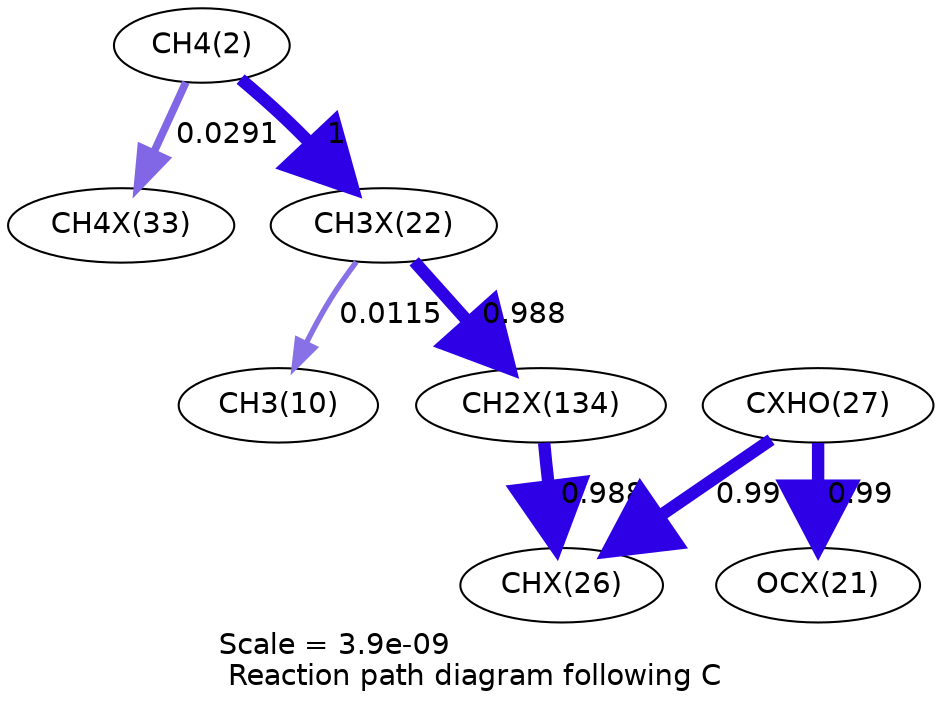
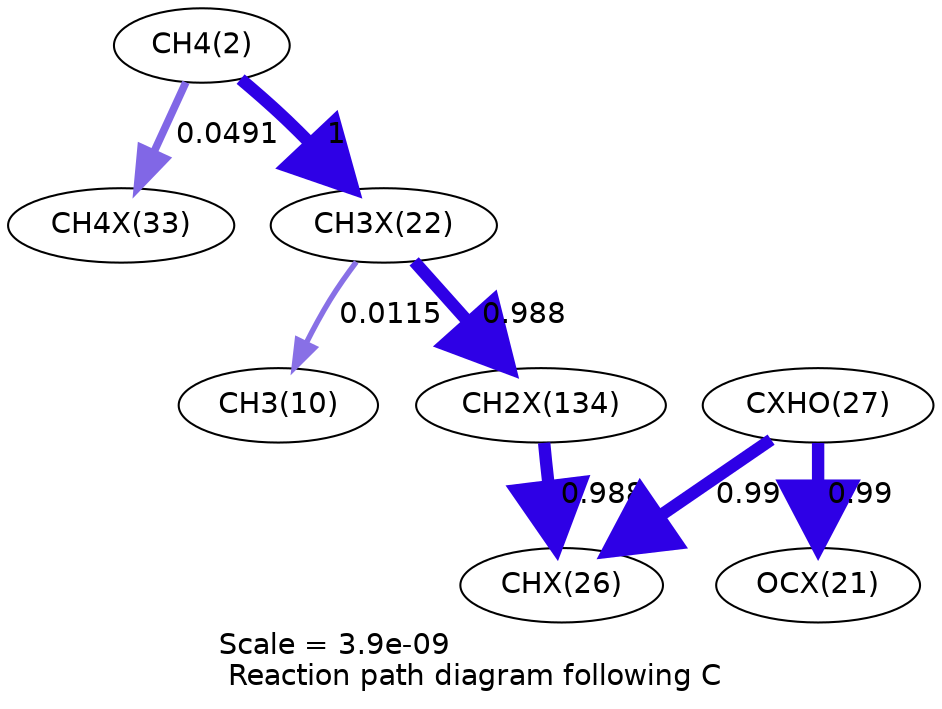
edge "CH4(2)" -> "CH4X(33)": label " 0.0291" -> " 0.0491"
